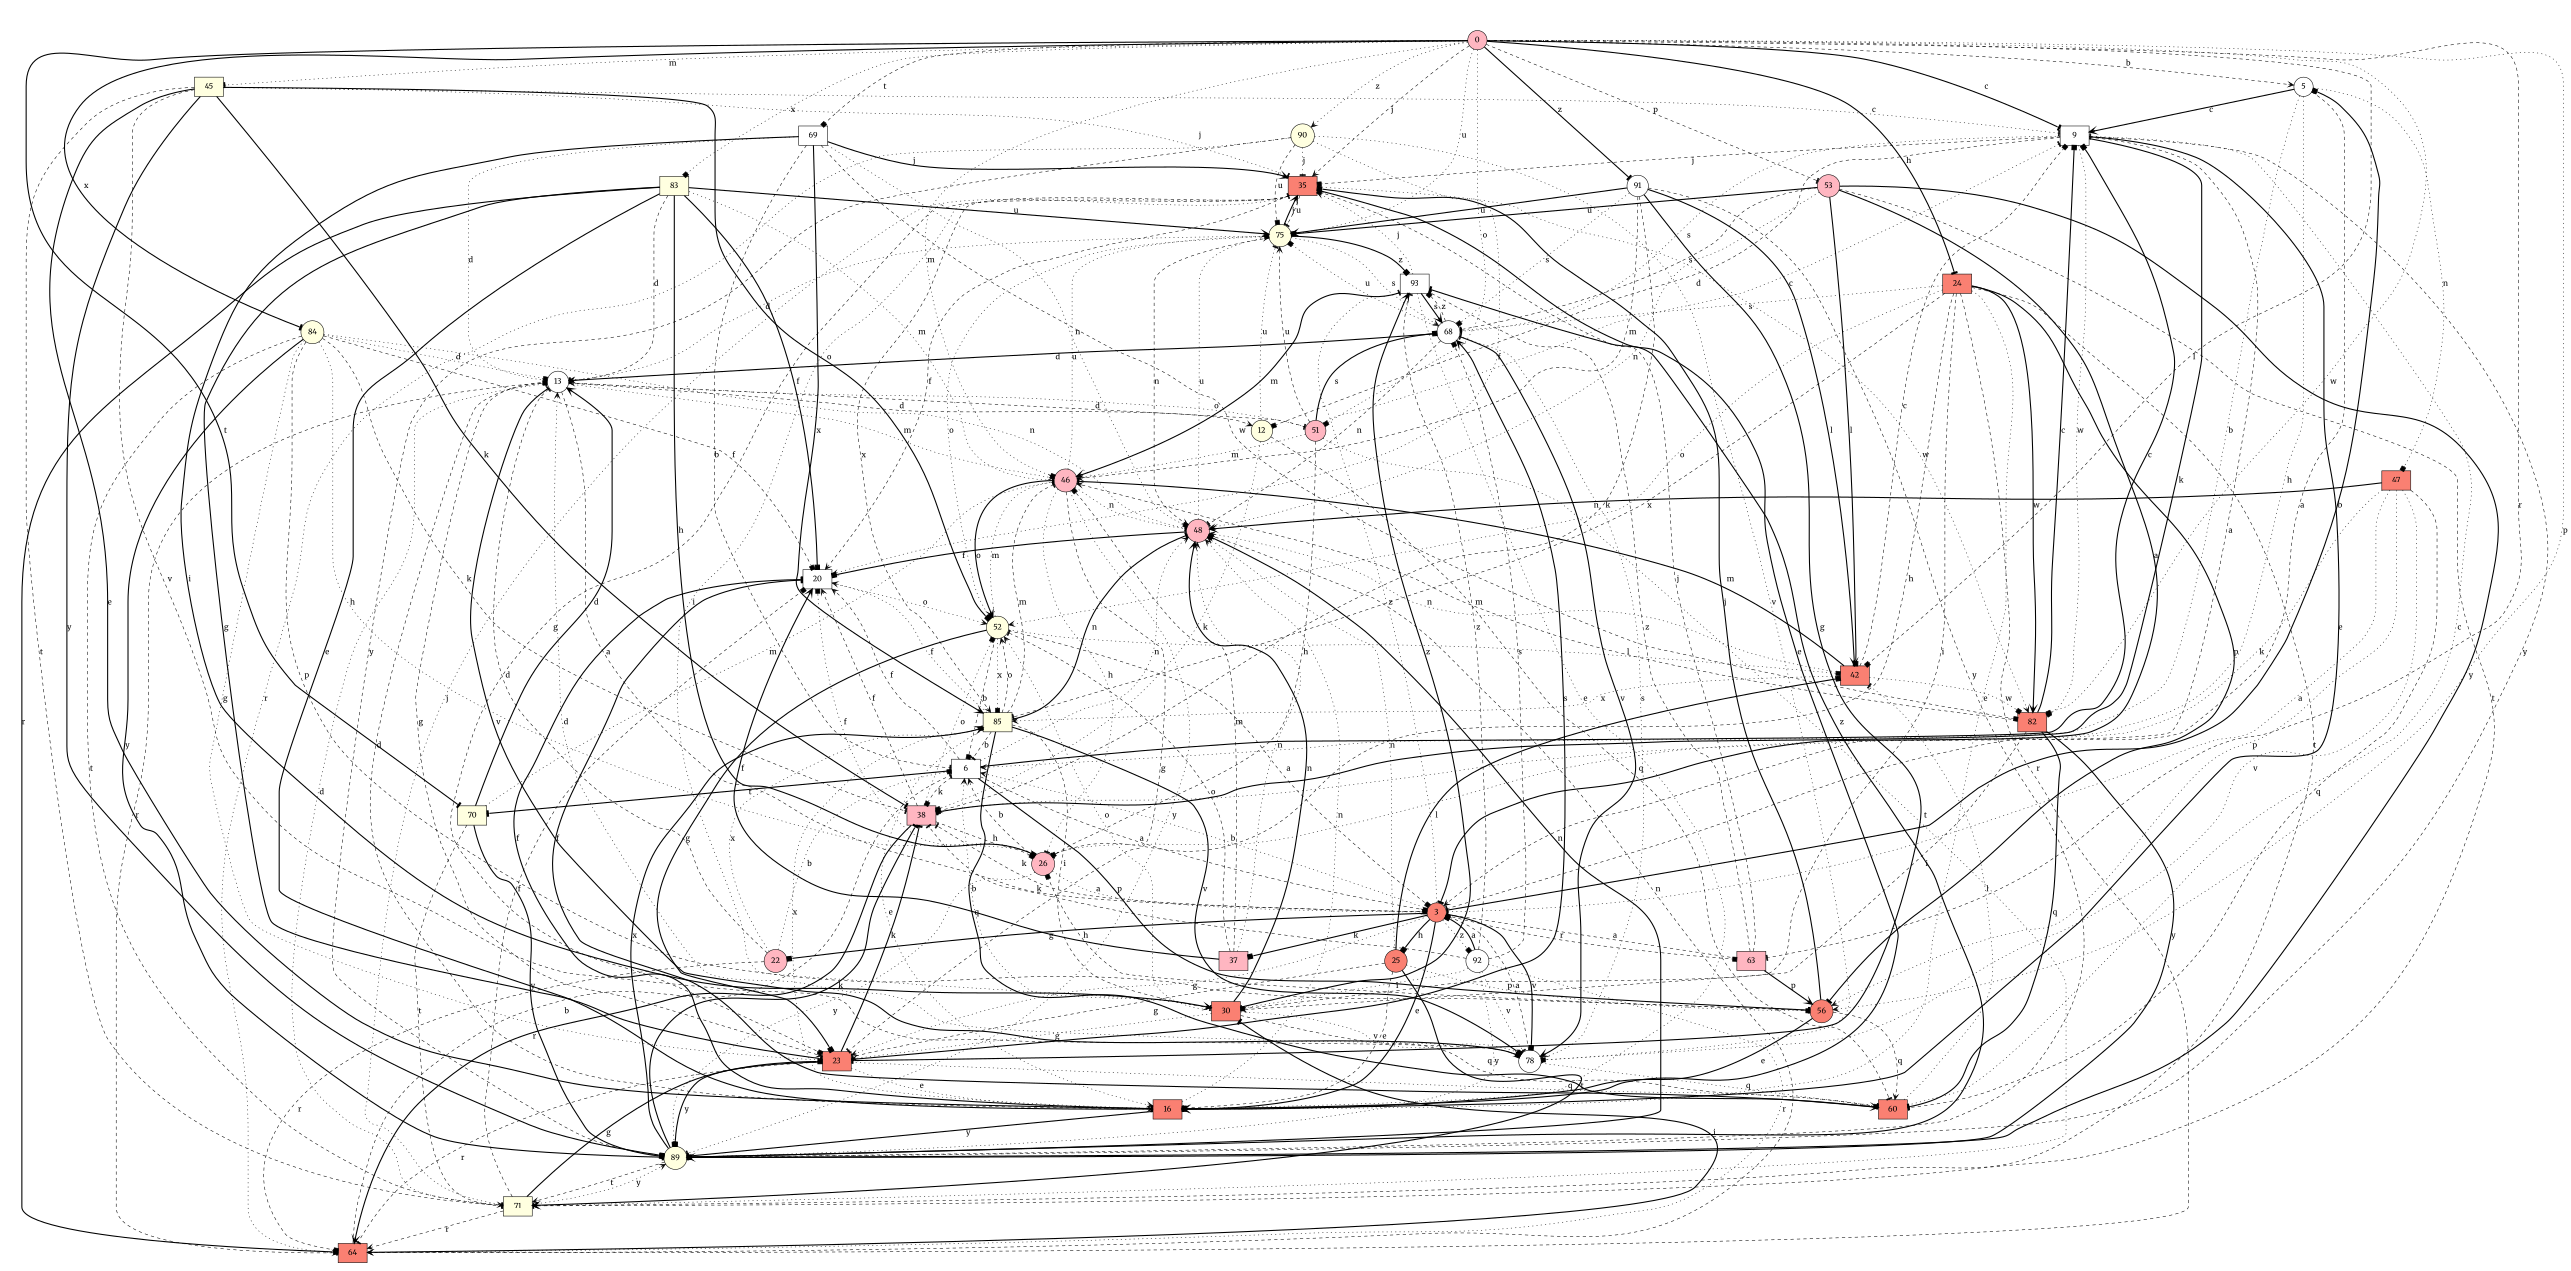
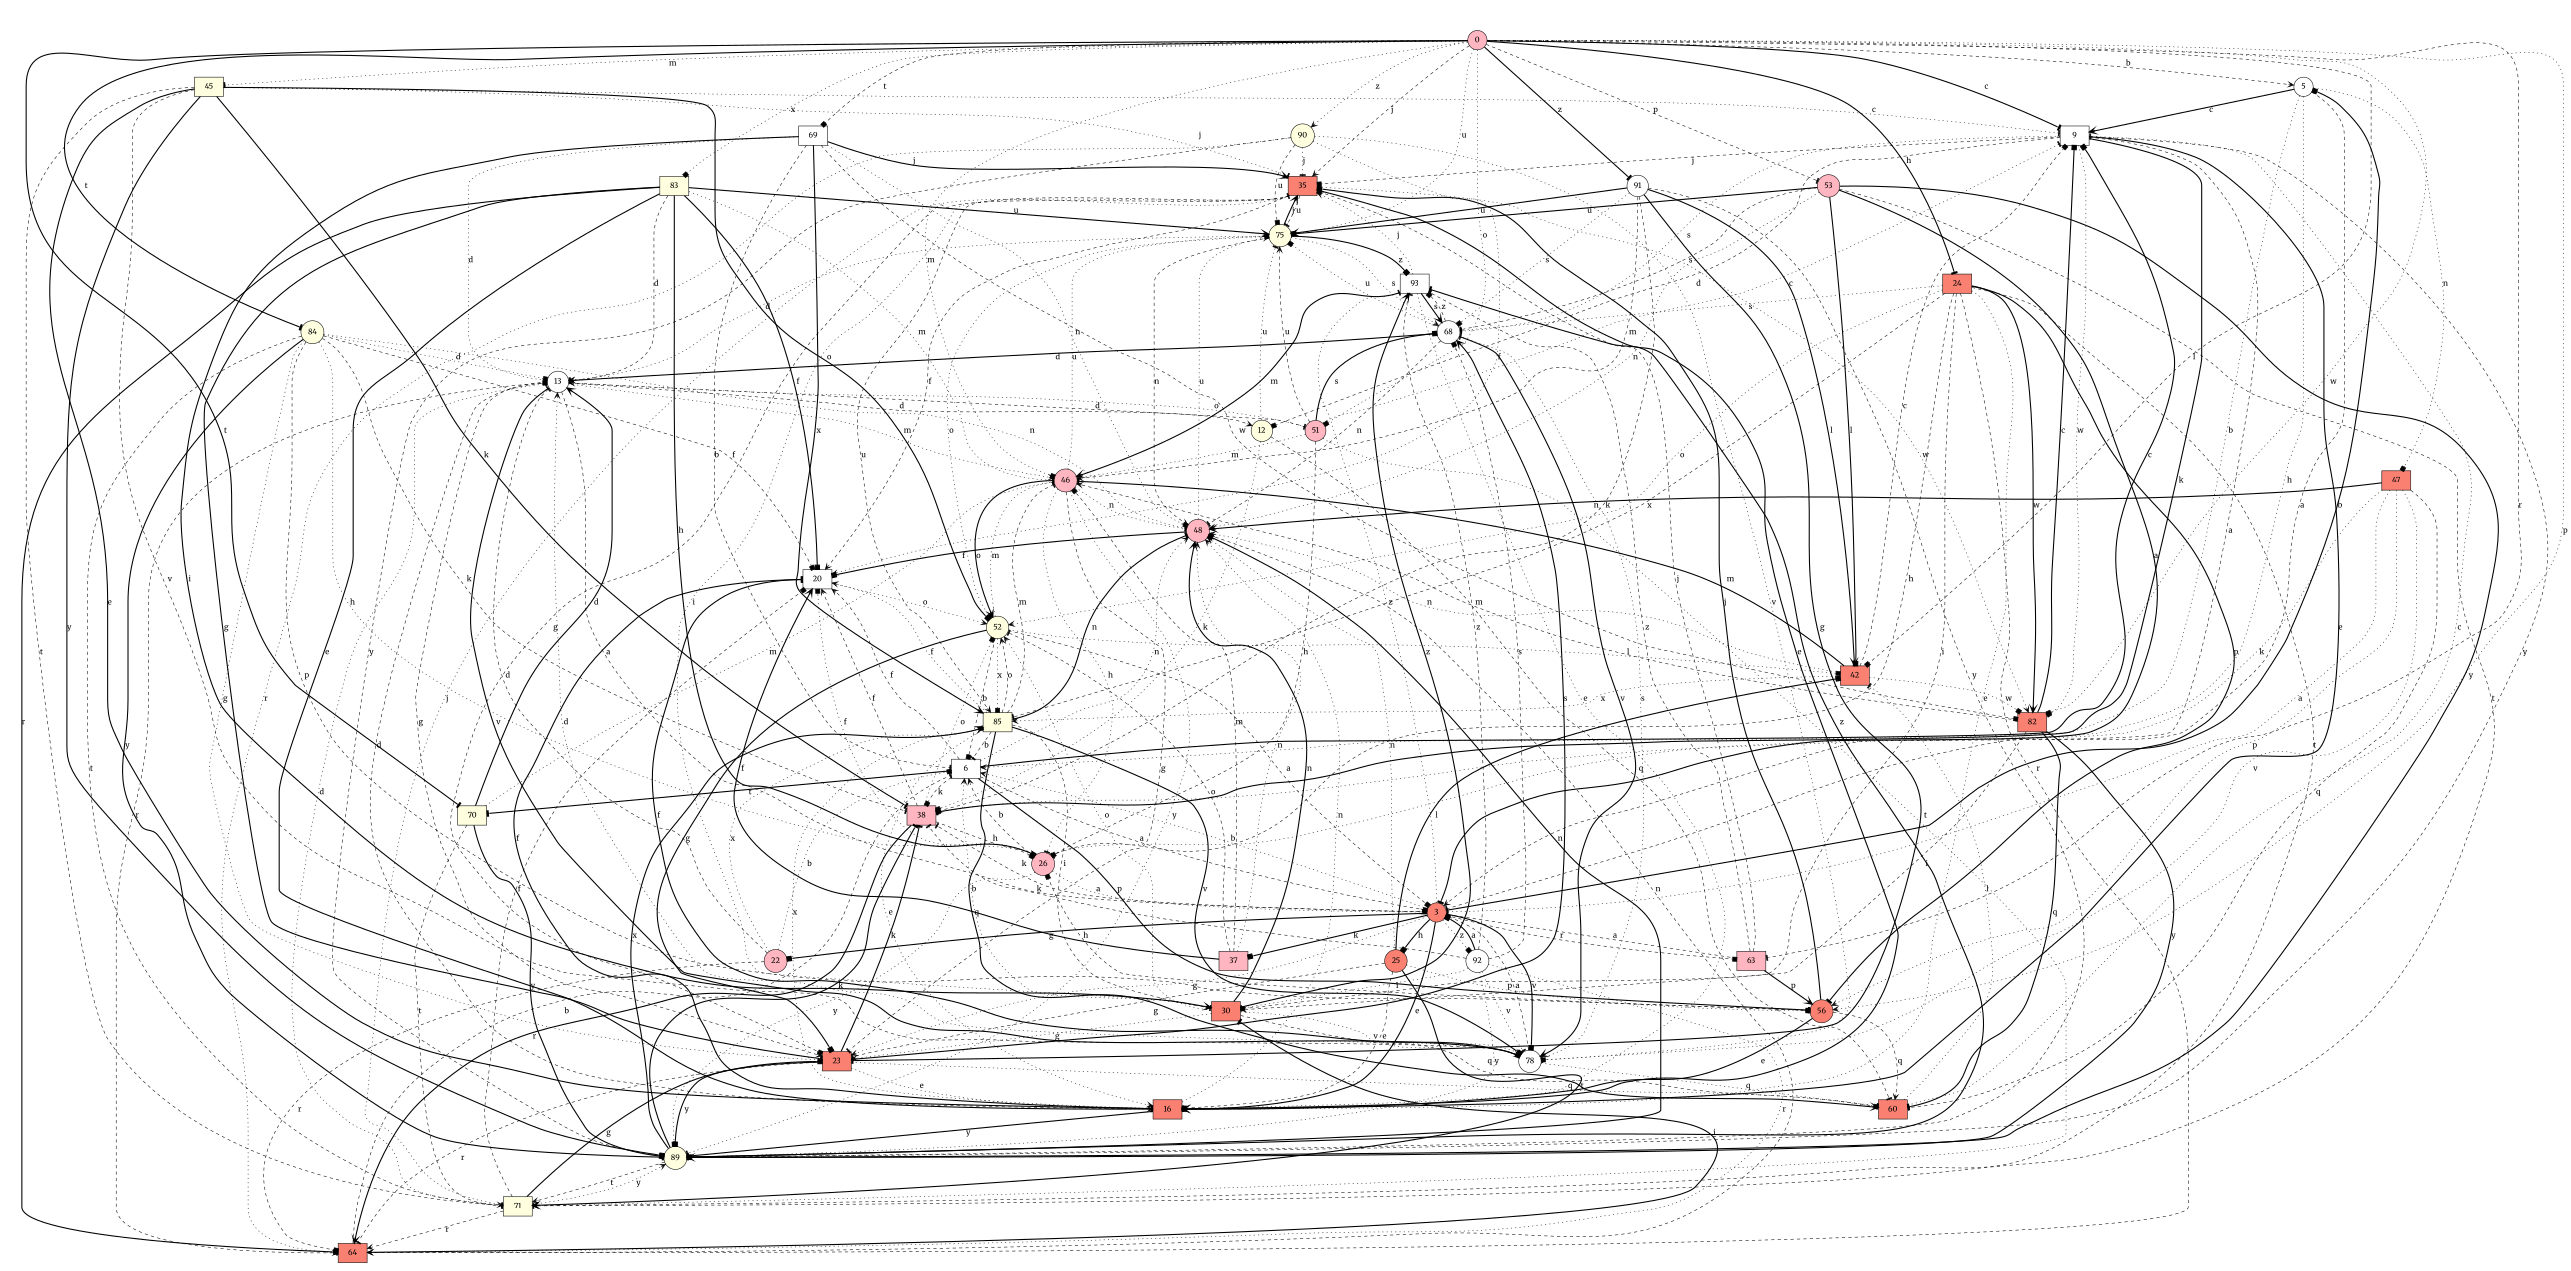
edge "0" -> "84": label "x" -> "t"
edge "35" -> "85": label "x" -> "u"
edge "84" -> "56": arrowhead tee -> box
edge "60" -> "20": now "78" -> "20"
